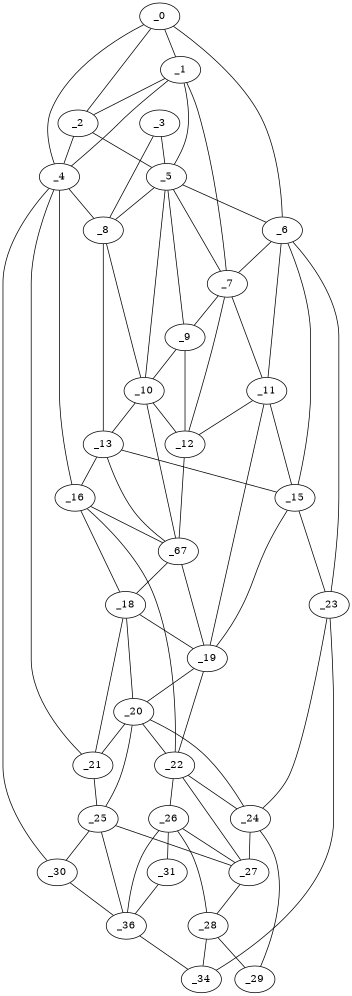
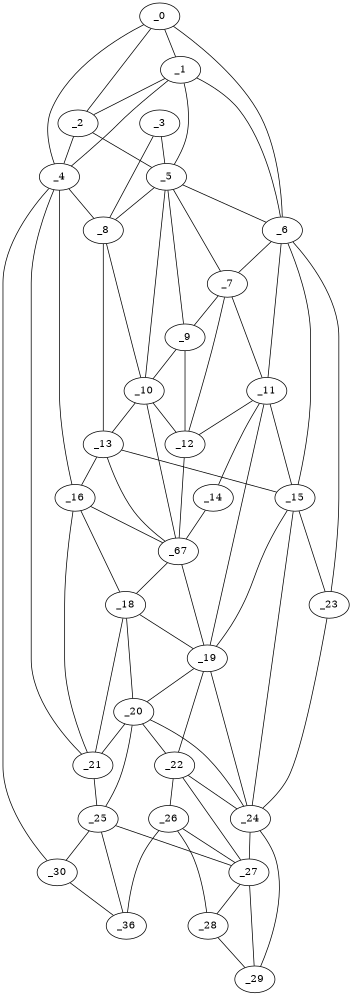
edge "_1" -- "_7": now "_1" -- "_6"
node "_14": added
edge "_16" -- "_22": now "_16" -- "_21"
edge "_15" -- "_24": added
edge "_19" -- "_24": added
node "_31": removed
edge "_27" -- "_29": added
node "_34": removed
